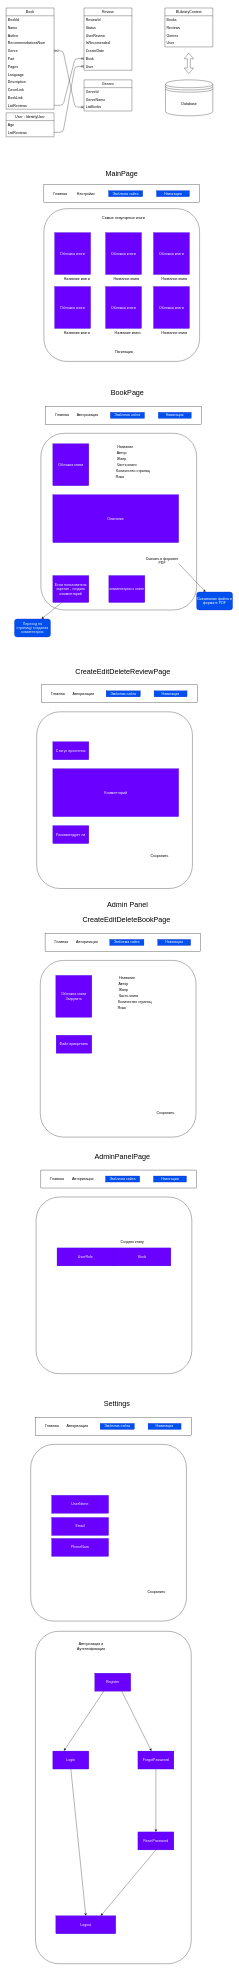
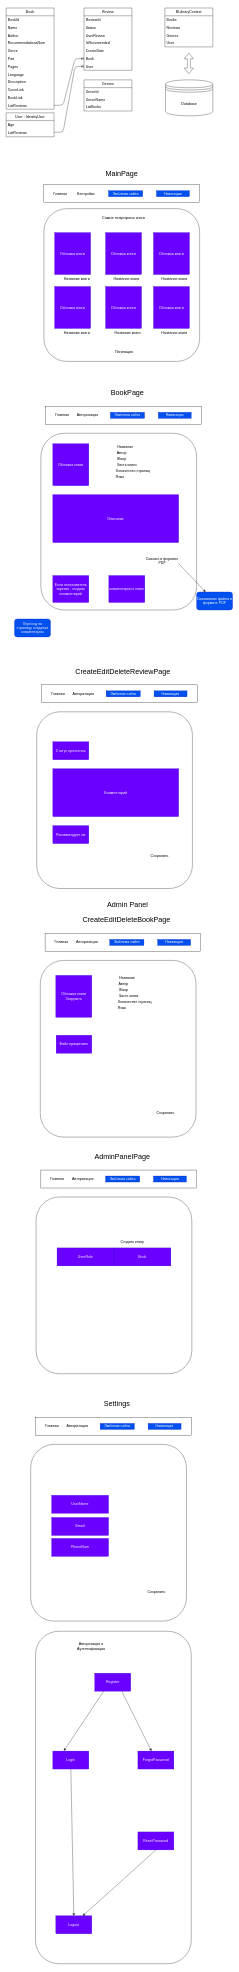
edge "Genre" -- "ListBooks": removed
edge "Если пользователь зареган - создать комментарий" -> "Переход на страницу создания комментария": removed
edge "ForgotPassword" -> "ResetPassword": removed
node "Logout": size 60x18 -> 36x18
